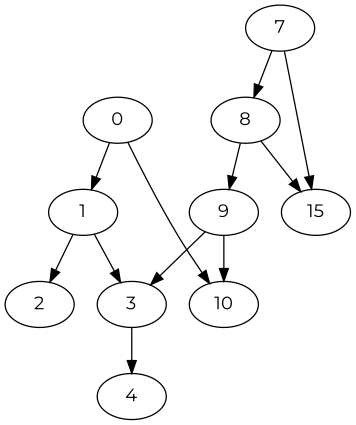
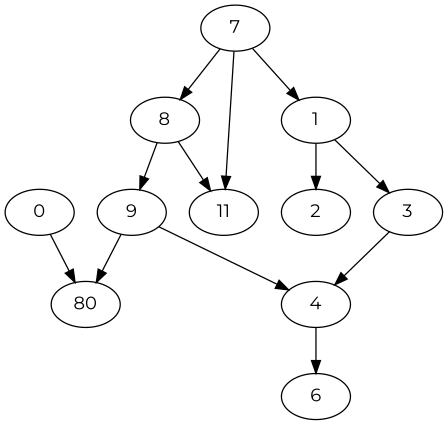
edge "0" -> "1": now "7" -> "1"
node "15": label "15" -> "11"
edge "9" -> "3": now "9" -> "4"
node "10": label "10" -> "80"
node "6": added
